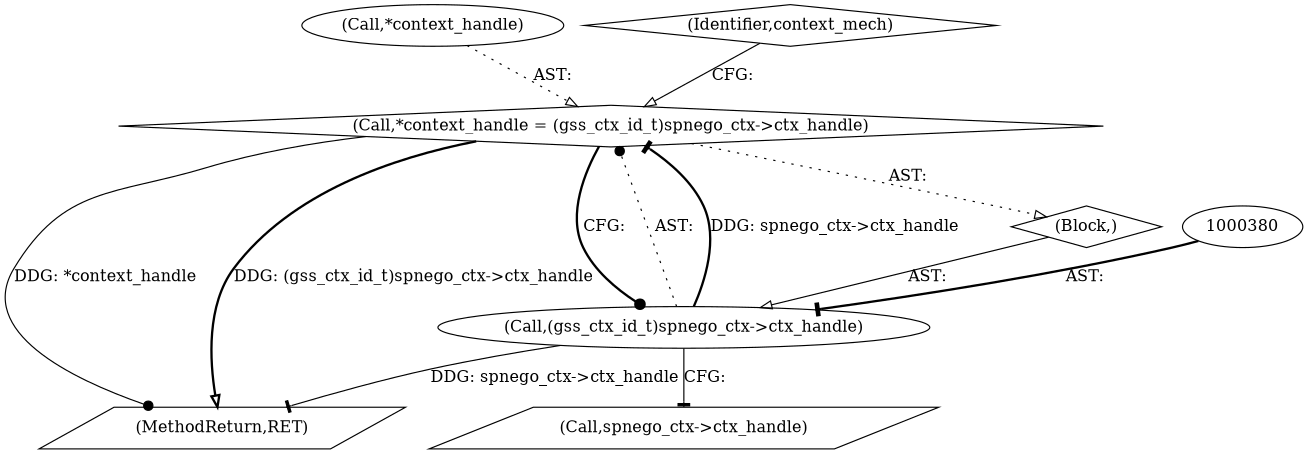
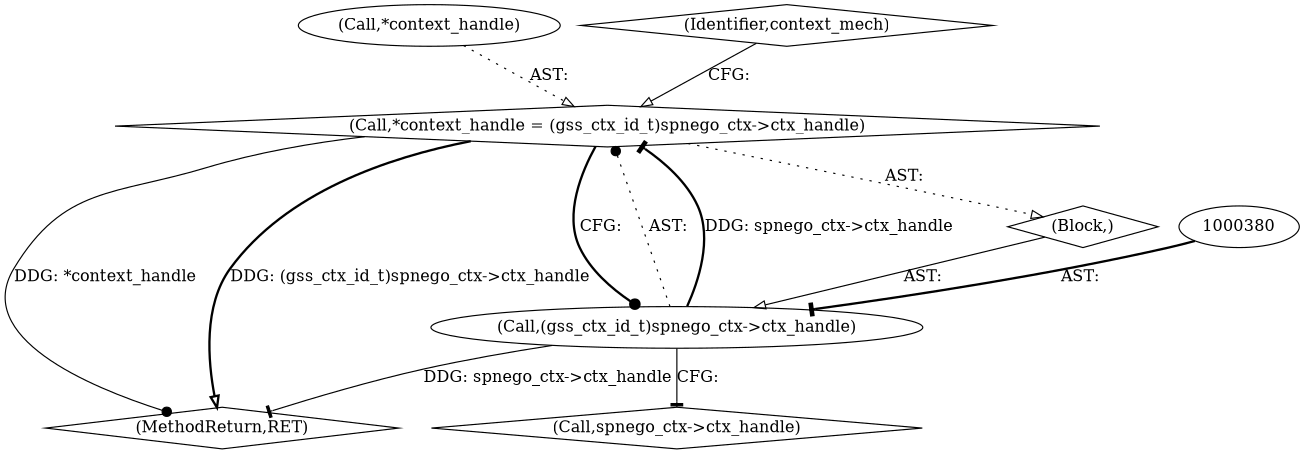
node "(MethodReturn,RET)": shape parallelogram -> diamond
node "(Call,spnego_ctx->ctx_handle)": shape parallelogram -> diamond
